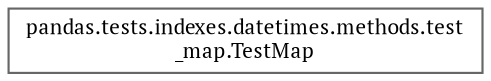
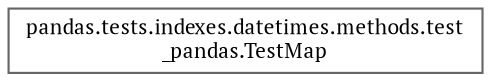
node "pandas.tests.indexes.datetimes.methods.test _map.TestMap": label "pandas.tests.indexes.datetimes.methods.test _map.TestMap" -> "pandas.tests.indexes.datetimes.methods.test _pandas.TestMap"
